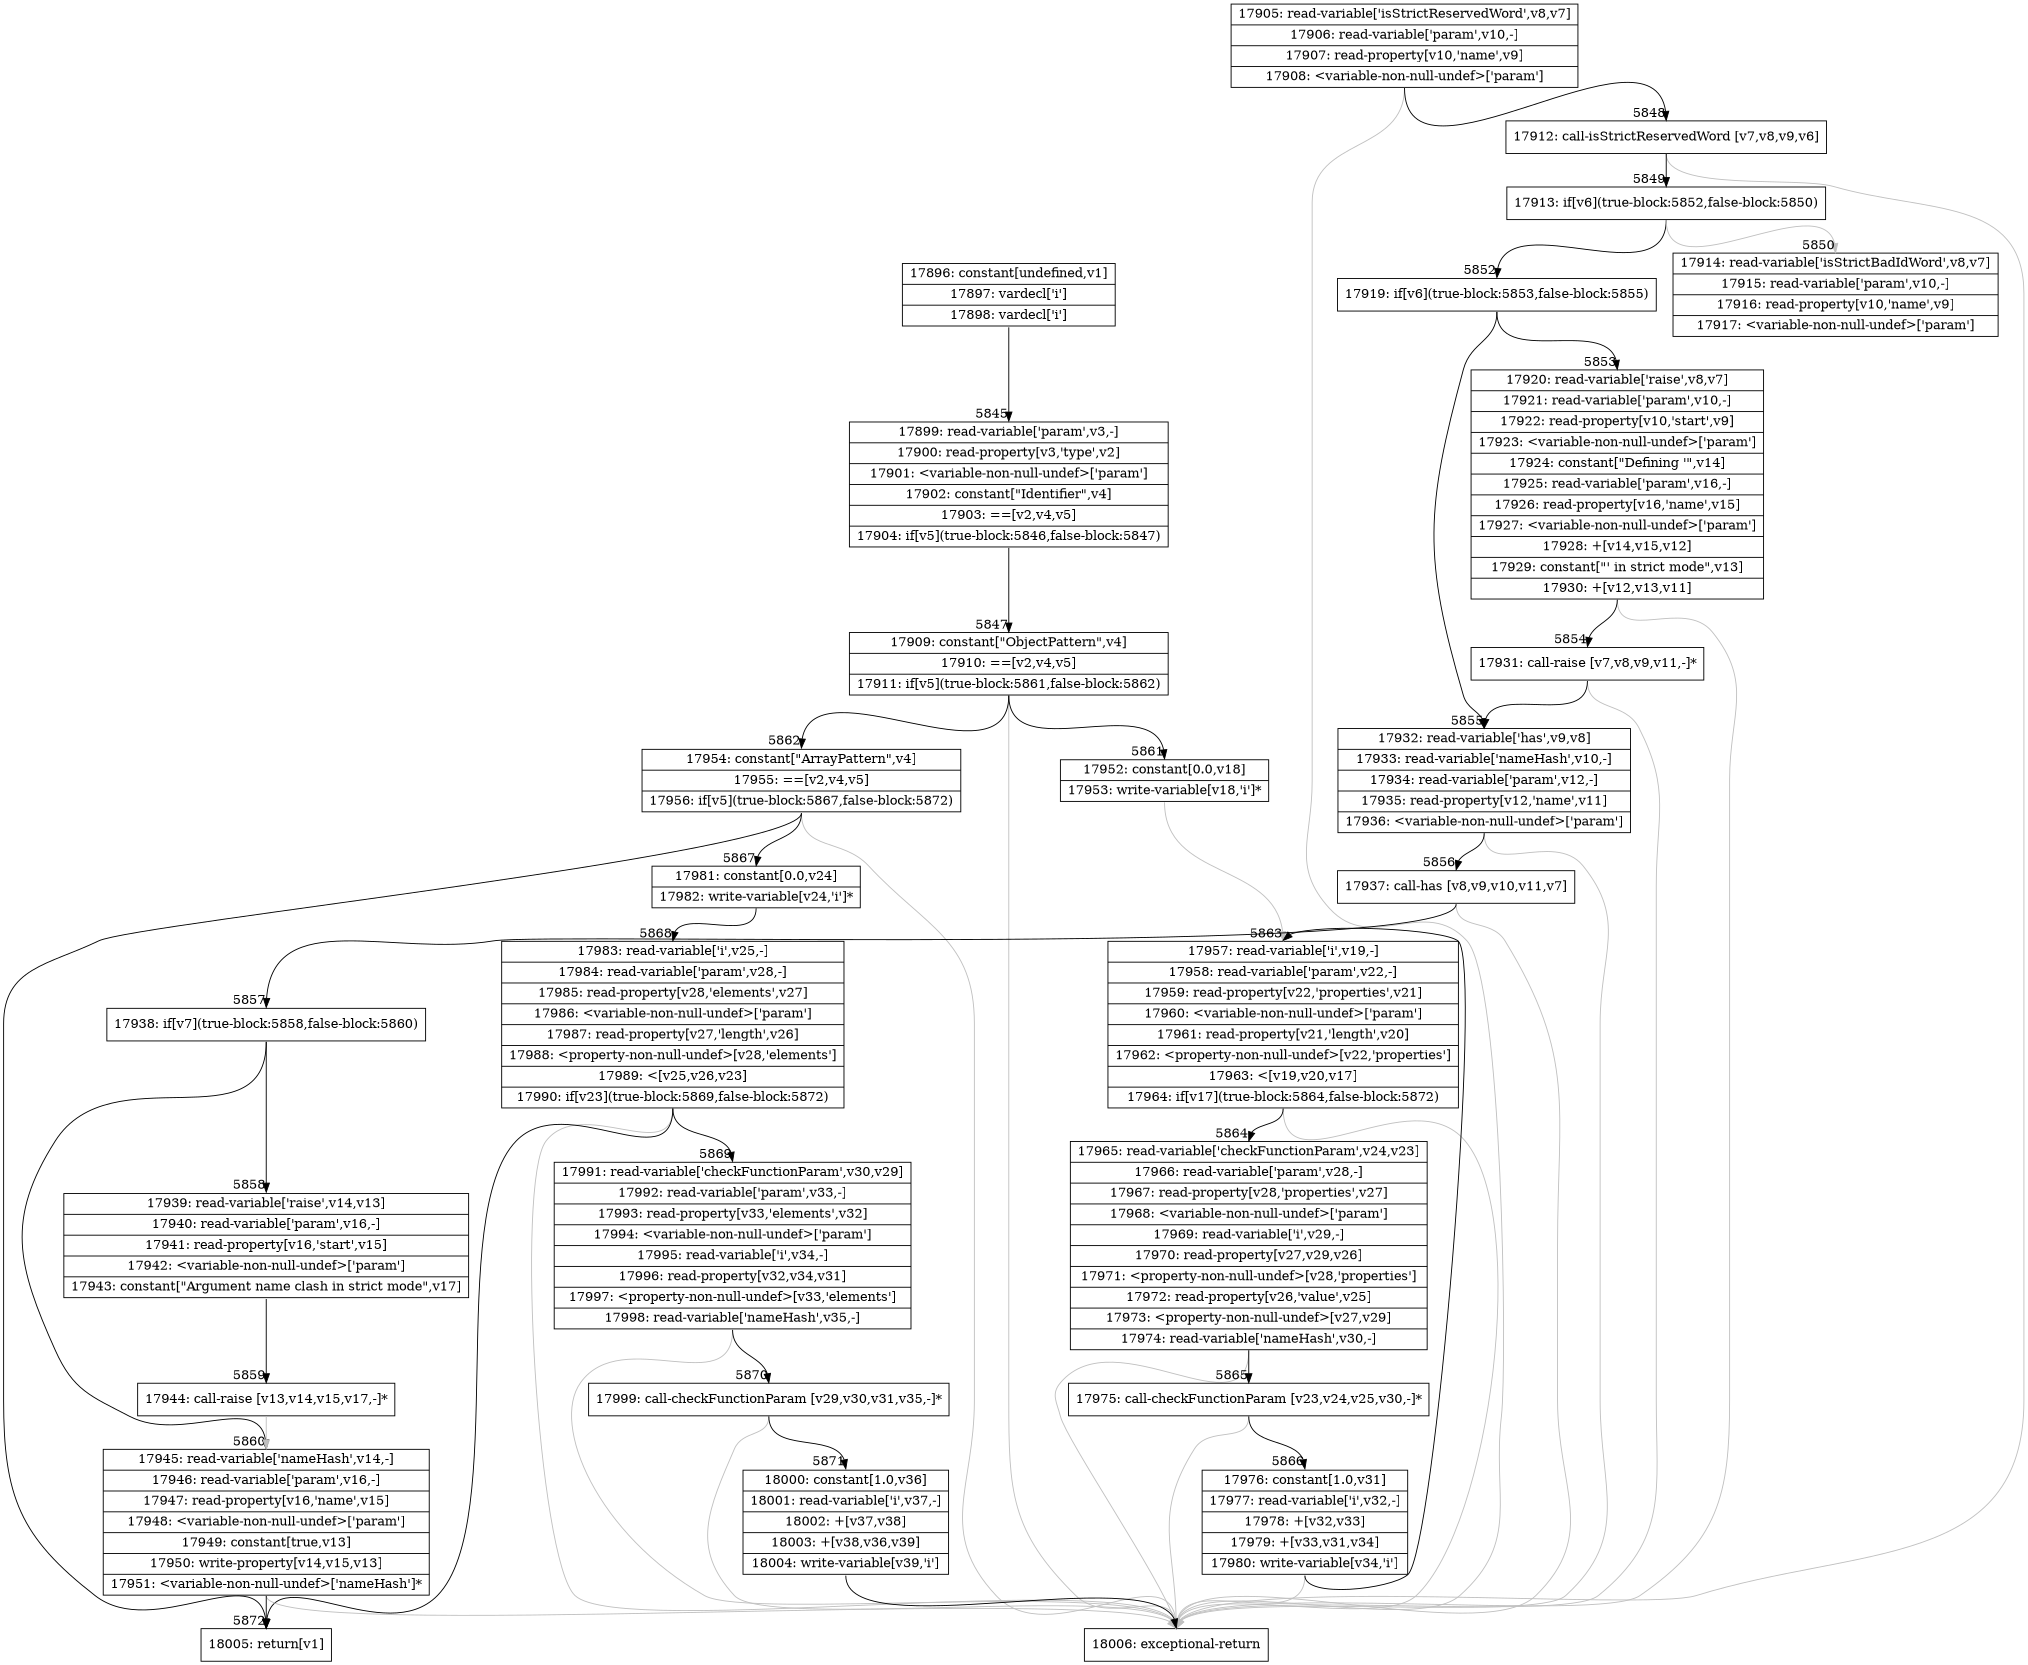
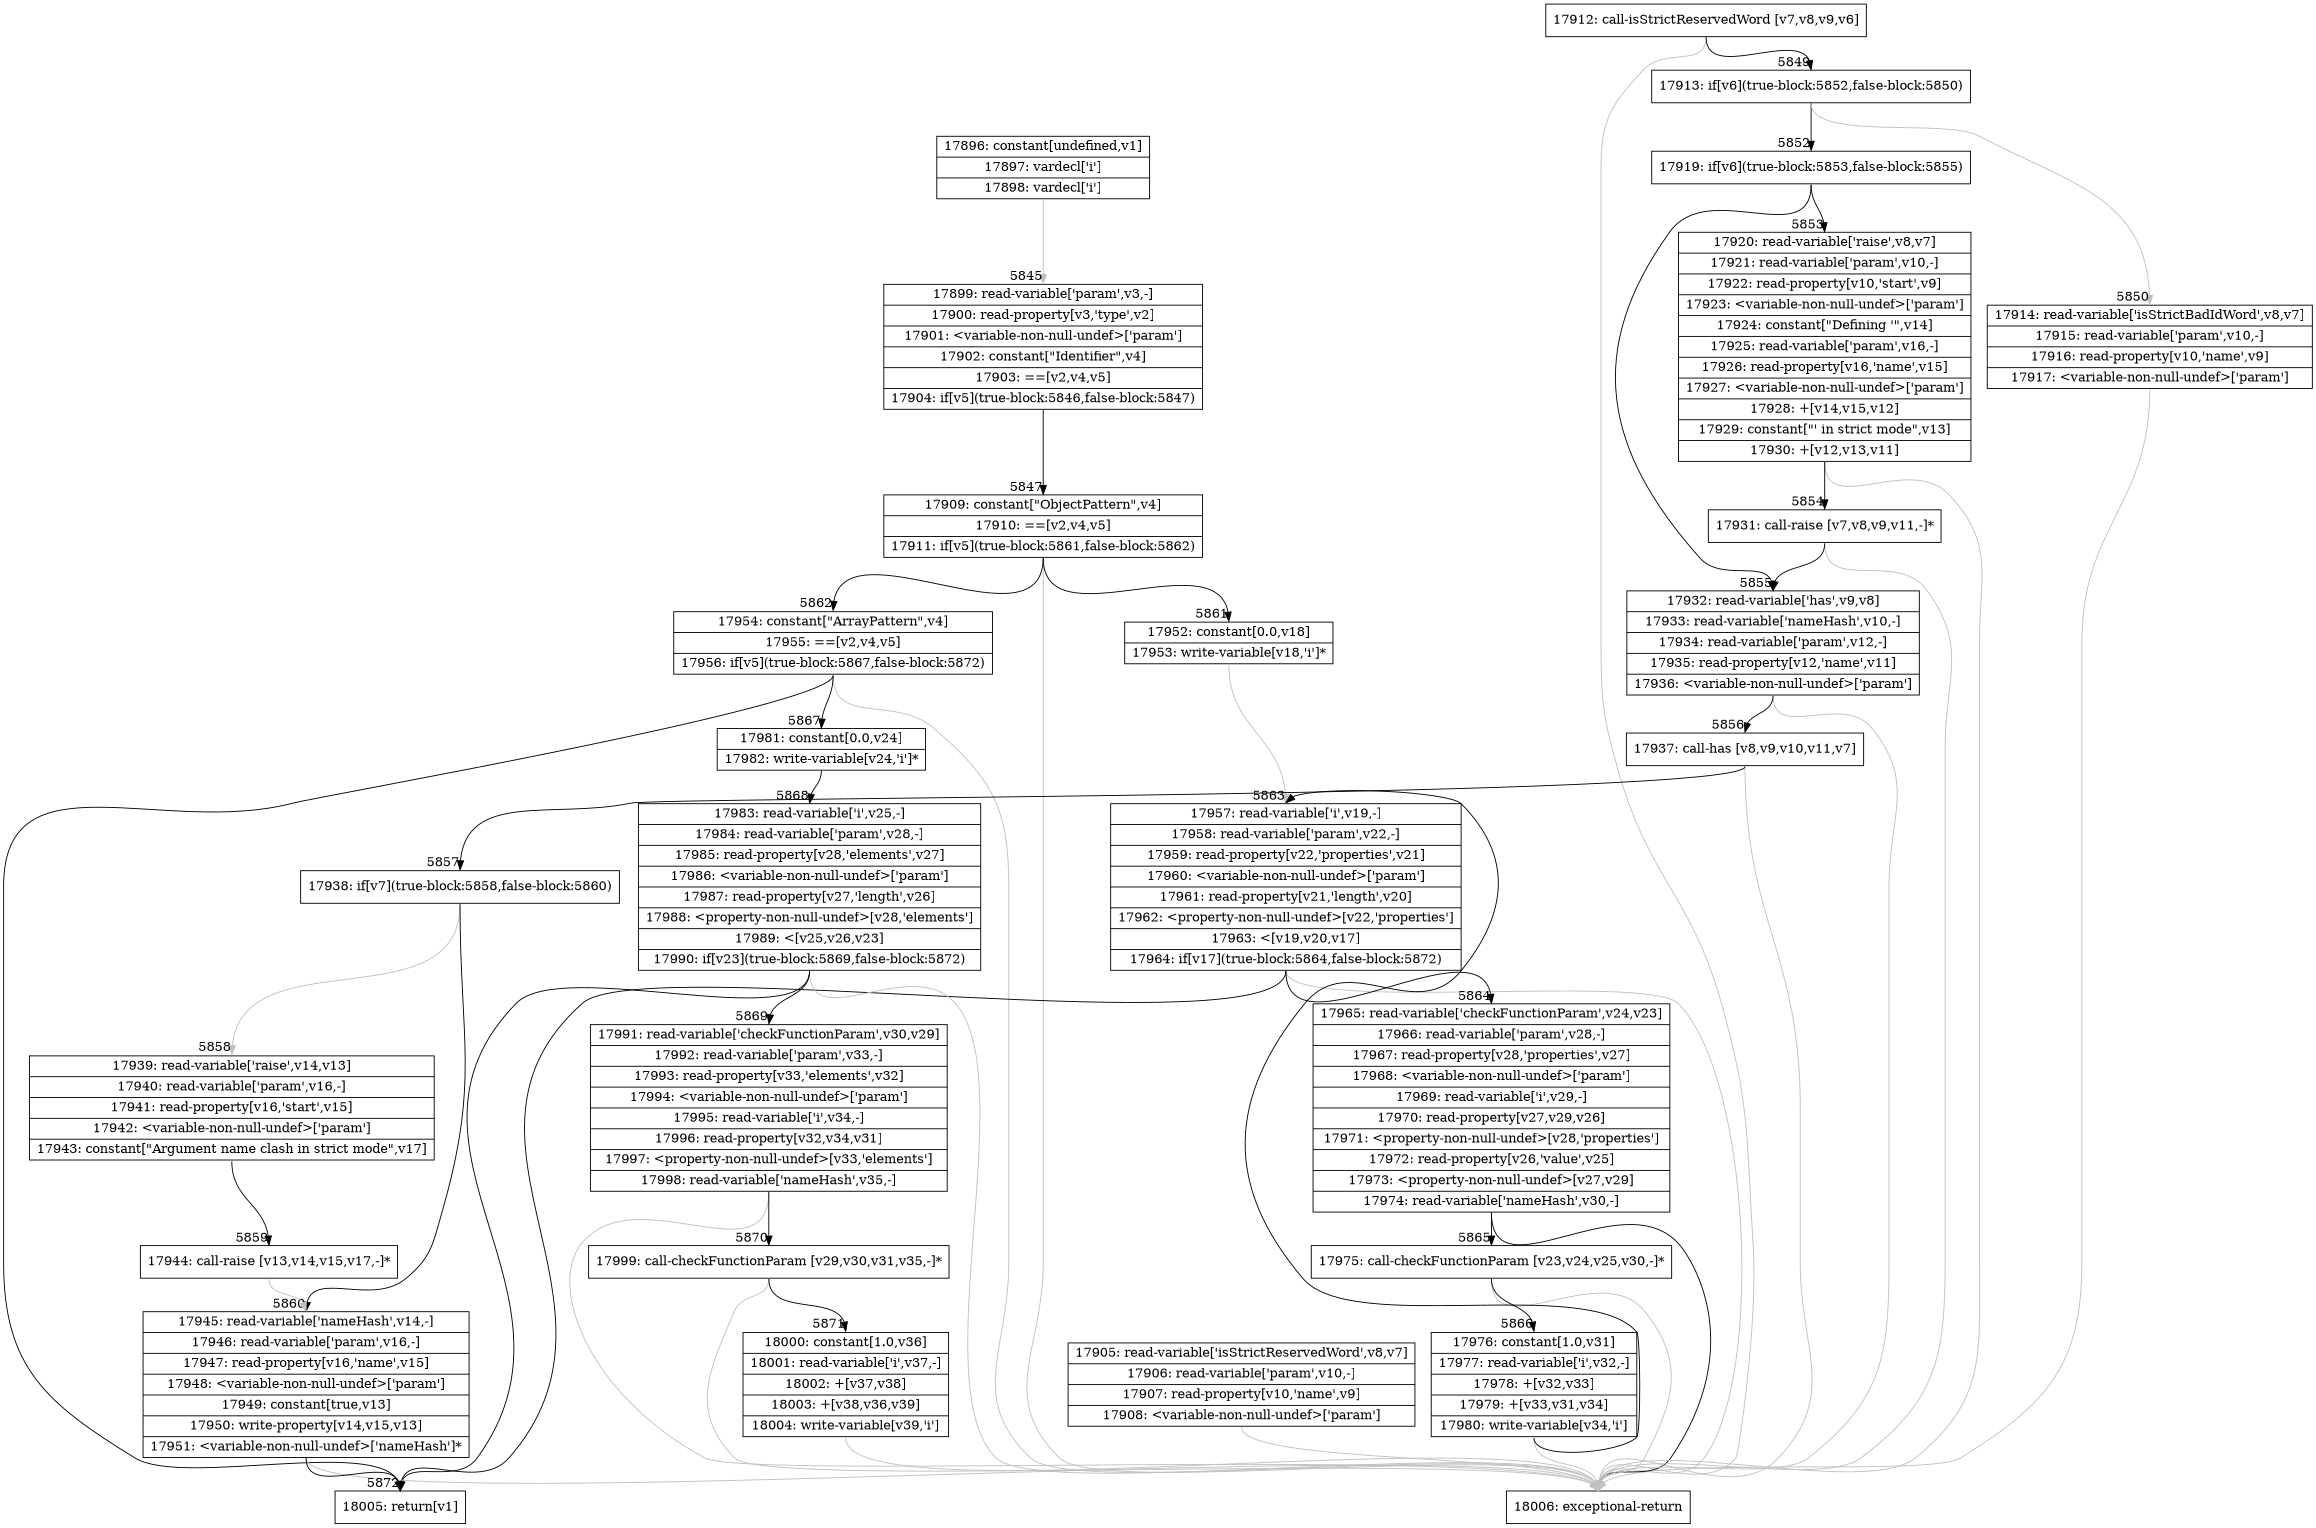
edge "17905: read-variable['isStrictReservedWord',v8,v7]" -> "17912: call-isStrictReservedWord [v7,v8,v9,v6]": removed
edge "17896: constant[undefined,v1]" -> "17899: read-variable['param',v3,-]": color black -> gray
edge "17957: read-variable['i',v19,-]" -> "18005: return[v1]": added
edge "17938: if[v7](true-block:5858,false-block:5860)" -> "17939: read-variable['raise',v14,v13]": color black -> gray
edge "17914: read-variable['isStrictBadIdWord',v8,v7]" -> "18006: exceptional-return": added
edge "17965: read-variable['checkFunctionParam',v24,v23]" -> "18006: exceptional-return": color gray -> black
edge "18000: constant[1.0,v36]" -> "18006: exceptional-return": color black -> gray
